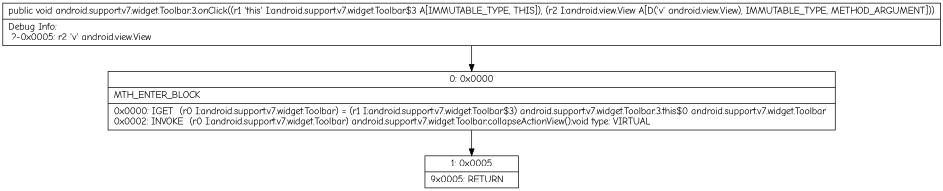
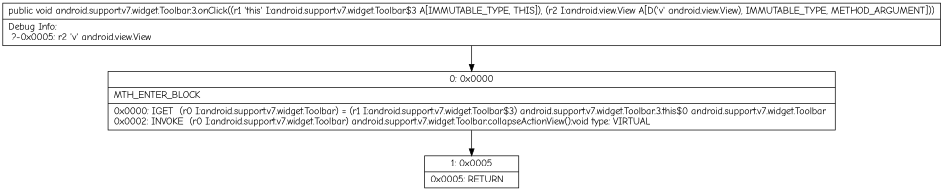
node "1: 0x0005": text "9x0005: RETURN" -> "0x0005: RETURN"
